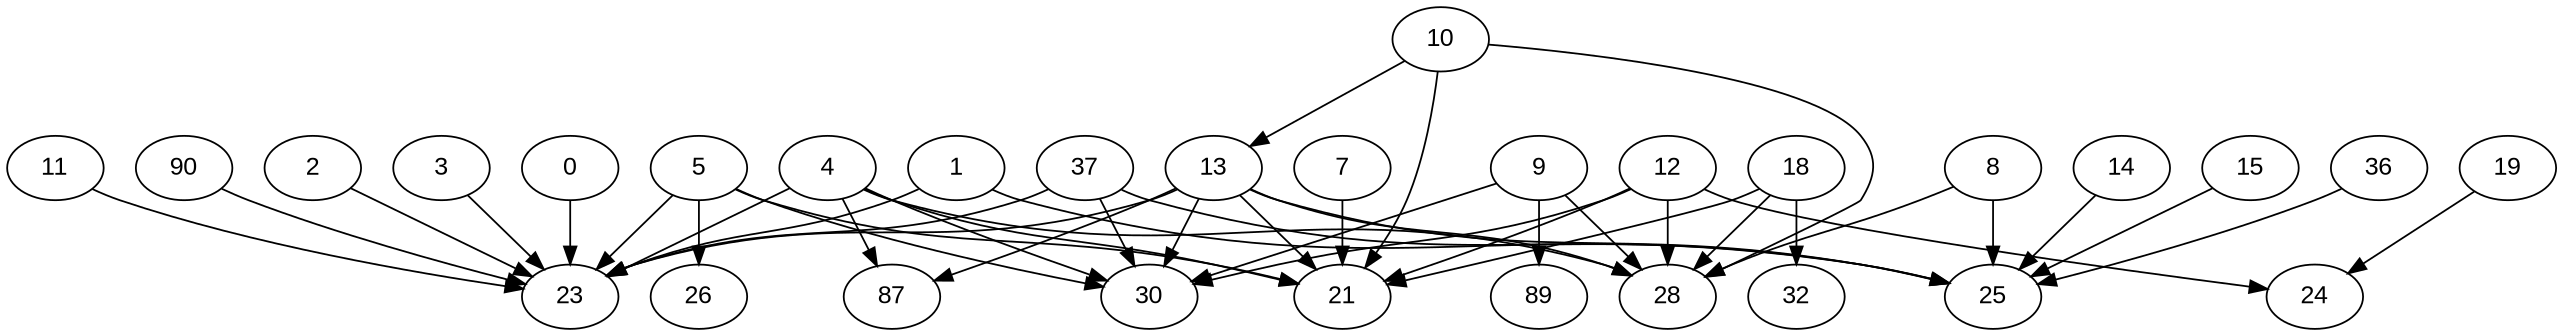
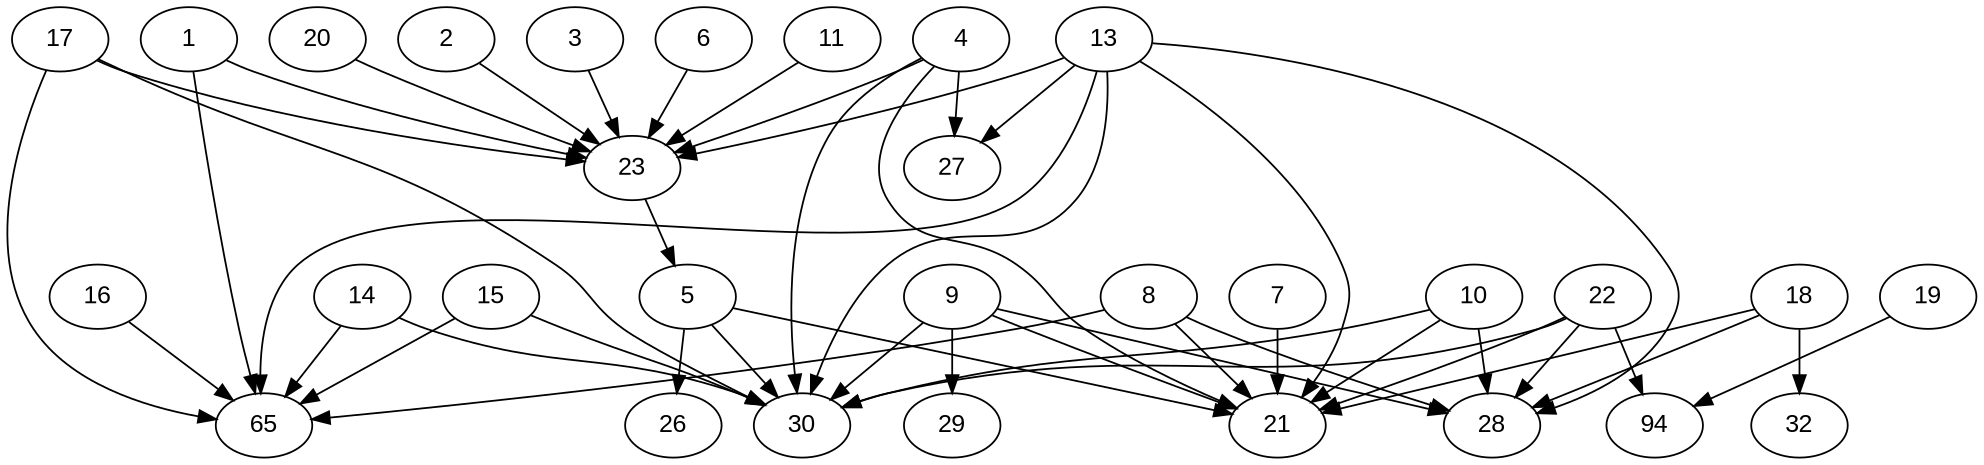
edge "10" -> "13": now "10" -> "30"
node "90": label "90" -> "20"
node "0": label "0" -> "6"
node "37": label "37" -> "17"
node "12": label "12" -> "22"
node "36": label "36" -> "16"
edge "5" -> "23": reversed
edge "4" -> "28": removed
node "87": label "87" -> "27"
node "89": label "89" -> "29"
node "25": label "25" -> "65"
node "24": label "24" -> "94"
edge "8" -> "21": added
edge "9" -> "21": added
edge "15" -> "30": added
edge "14" -> "30": added
